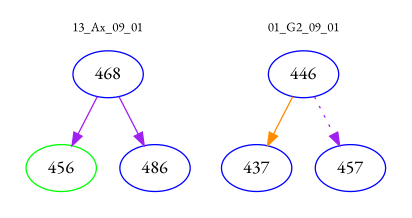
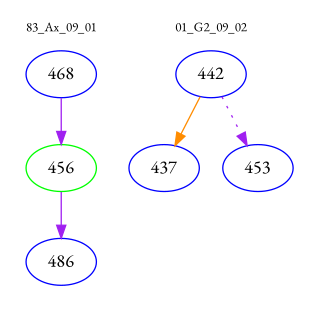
cluster "13_Ax_09_01": label "13_Ax_09_01" -> "83_Ax_09_01"
cluster "01_G2_09_01": label "01_G2_09_01" -> "01_G2_09_02"
node "446": label "446" -> "442"
edge "468" -> "486": now "456" -> "486"
node "457": label "457" -> "453"
